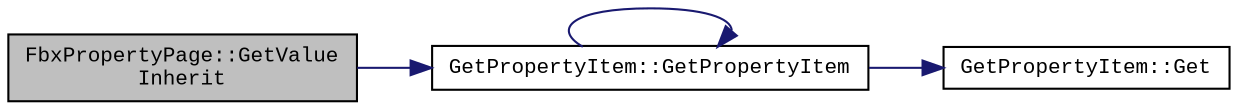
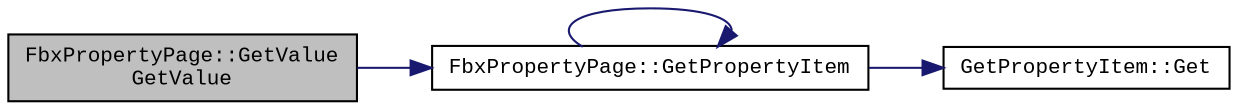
node "FbxPropertyPage::GetValue Inherit": label "FbxPropertyPage::GetValue Inherit" -> "FbxPropertyPage::GetValue GetValue"
node "GetPropertyItem::GetPropertyItem": label "GetPropertyItem::GetPropertyItem" -> "FbxPropertyPage::GetPropertyItem"
